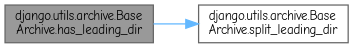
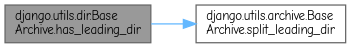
node "django.utils.archive.Base Archive.has_leading_dir": label "django.utils.archive.Base Archive.has_leading_dir" -> "django.utils.dir.Base Archive.has_leading_dir"
